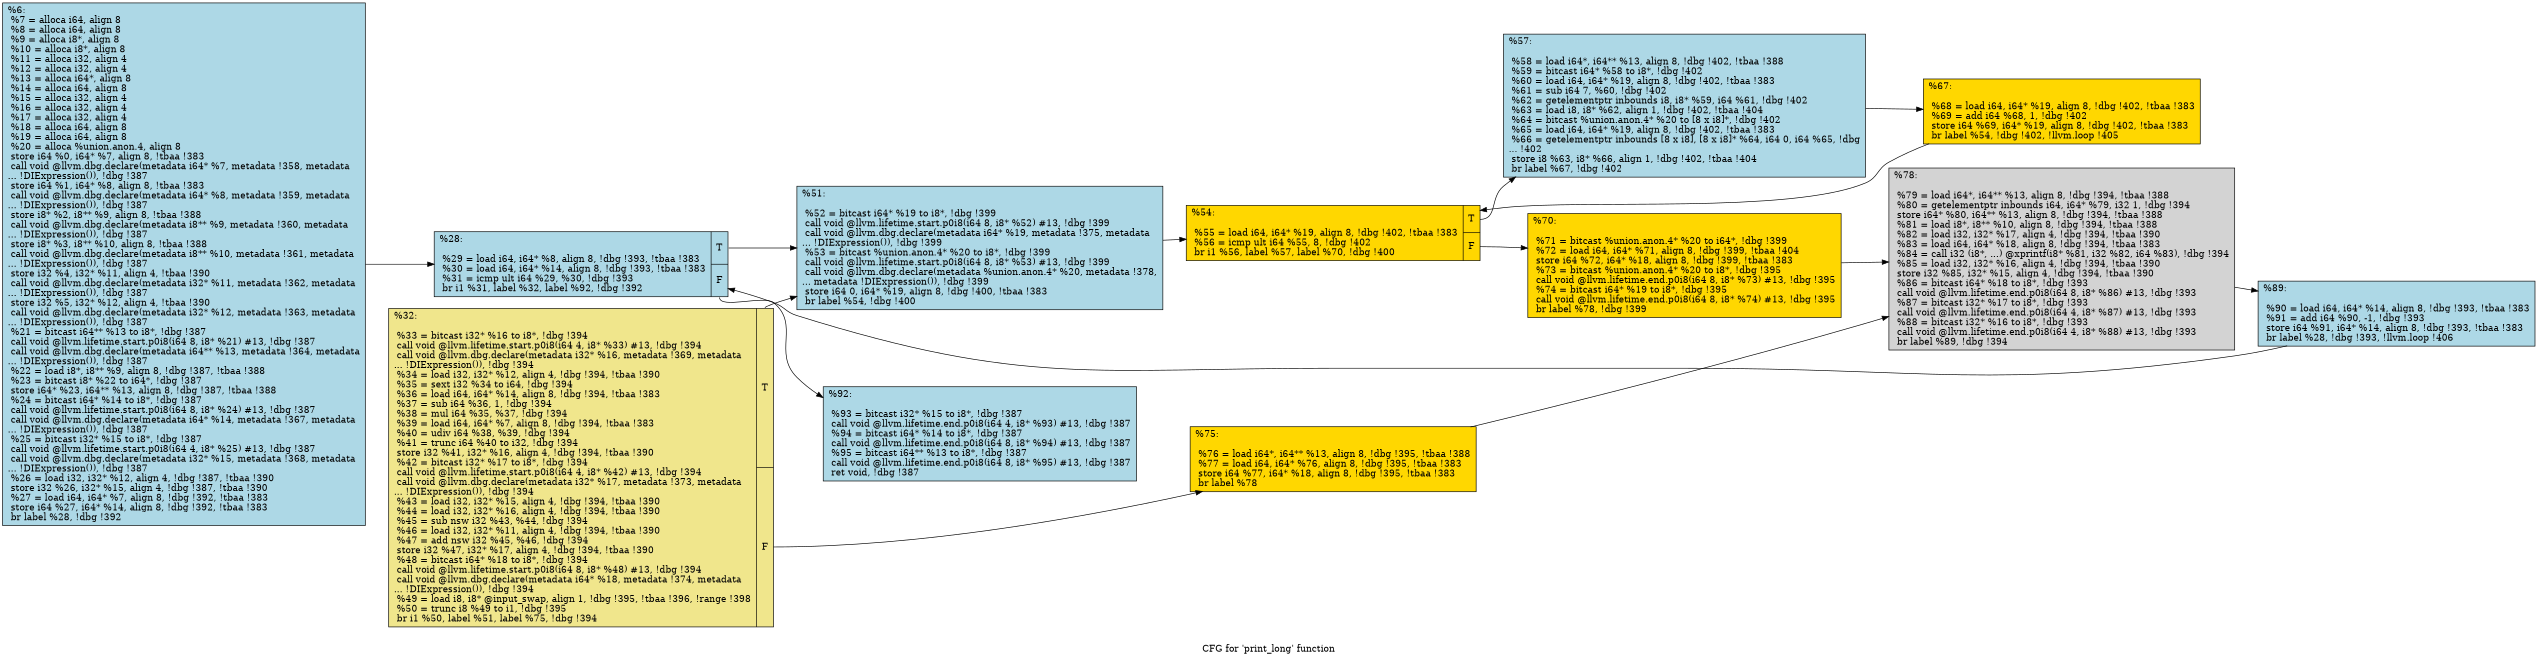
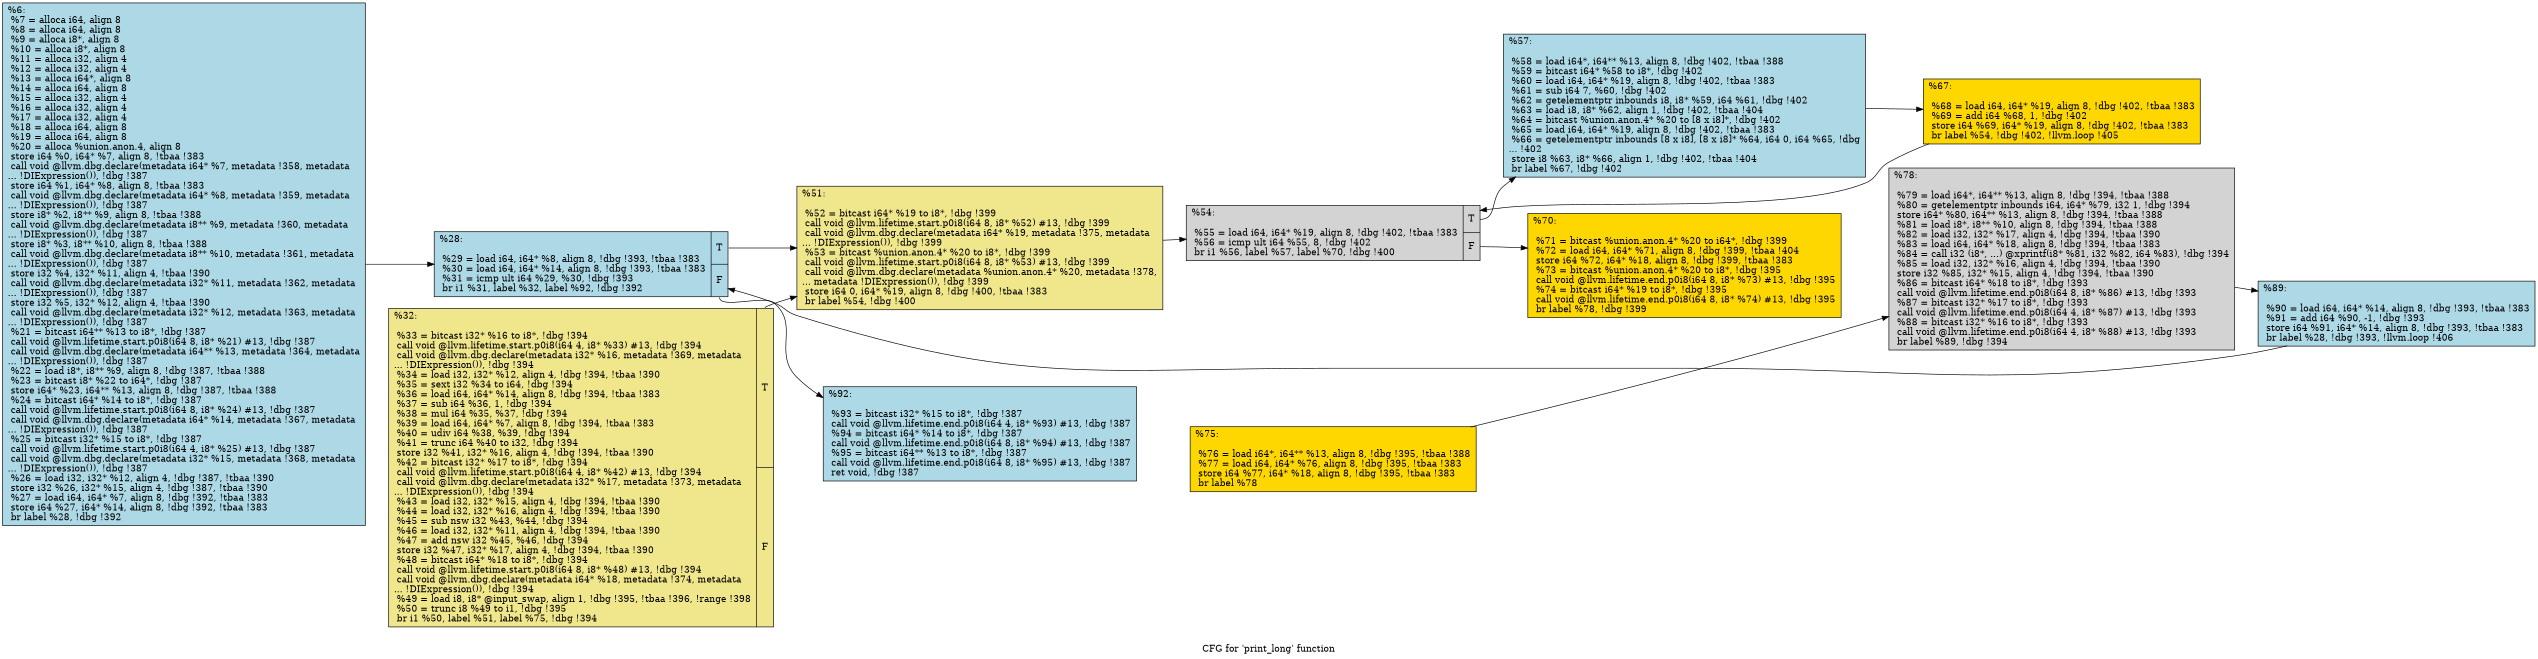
node "%54:": fillcolor gold -> lightgrey
node "%51:": fillcolor lightblue -> khaki
edge "%70:" -> "%78:": removed
edge "%32:" -> "%75:": removed
